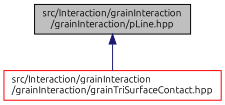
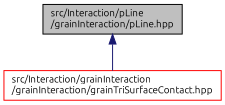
node "src/Interaction/grainInteraction /grainInteraction/pLine.hpp": label "src/Interaction/grainInteraction /grainInteraction/pLine.hpp" -> "src/Interaction/pLine /grainInteraction/pLine.hpp"
